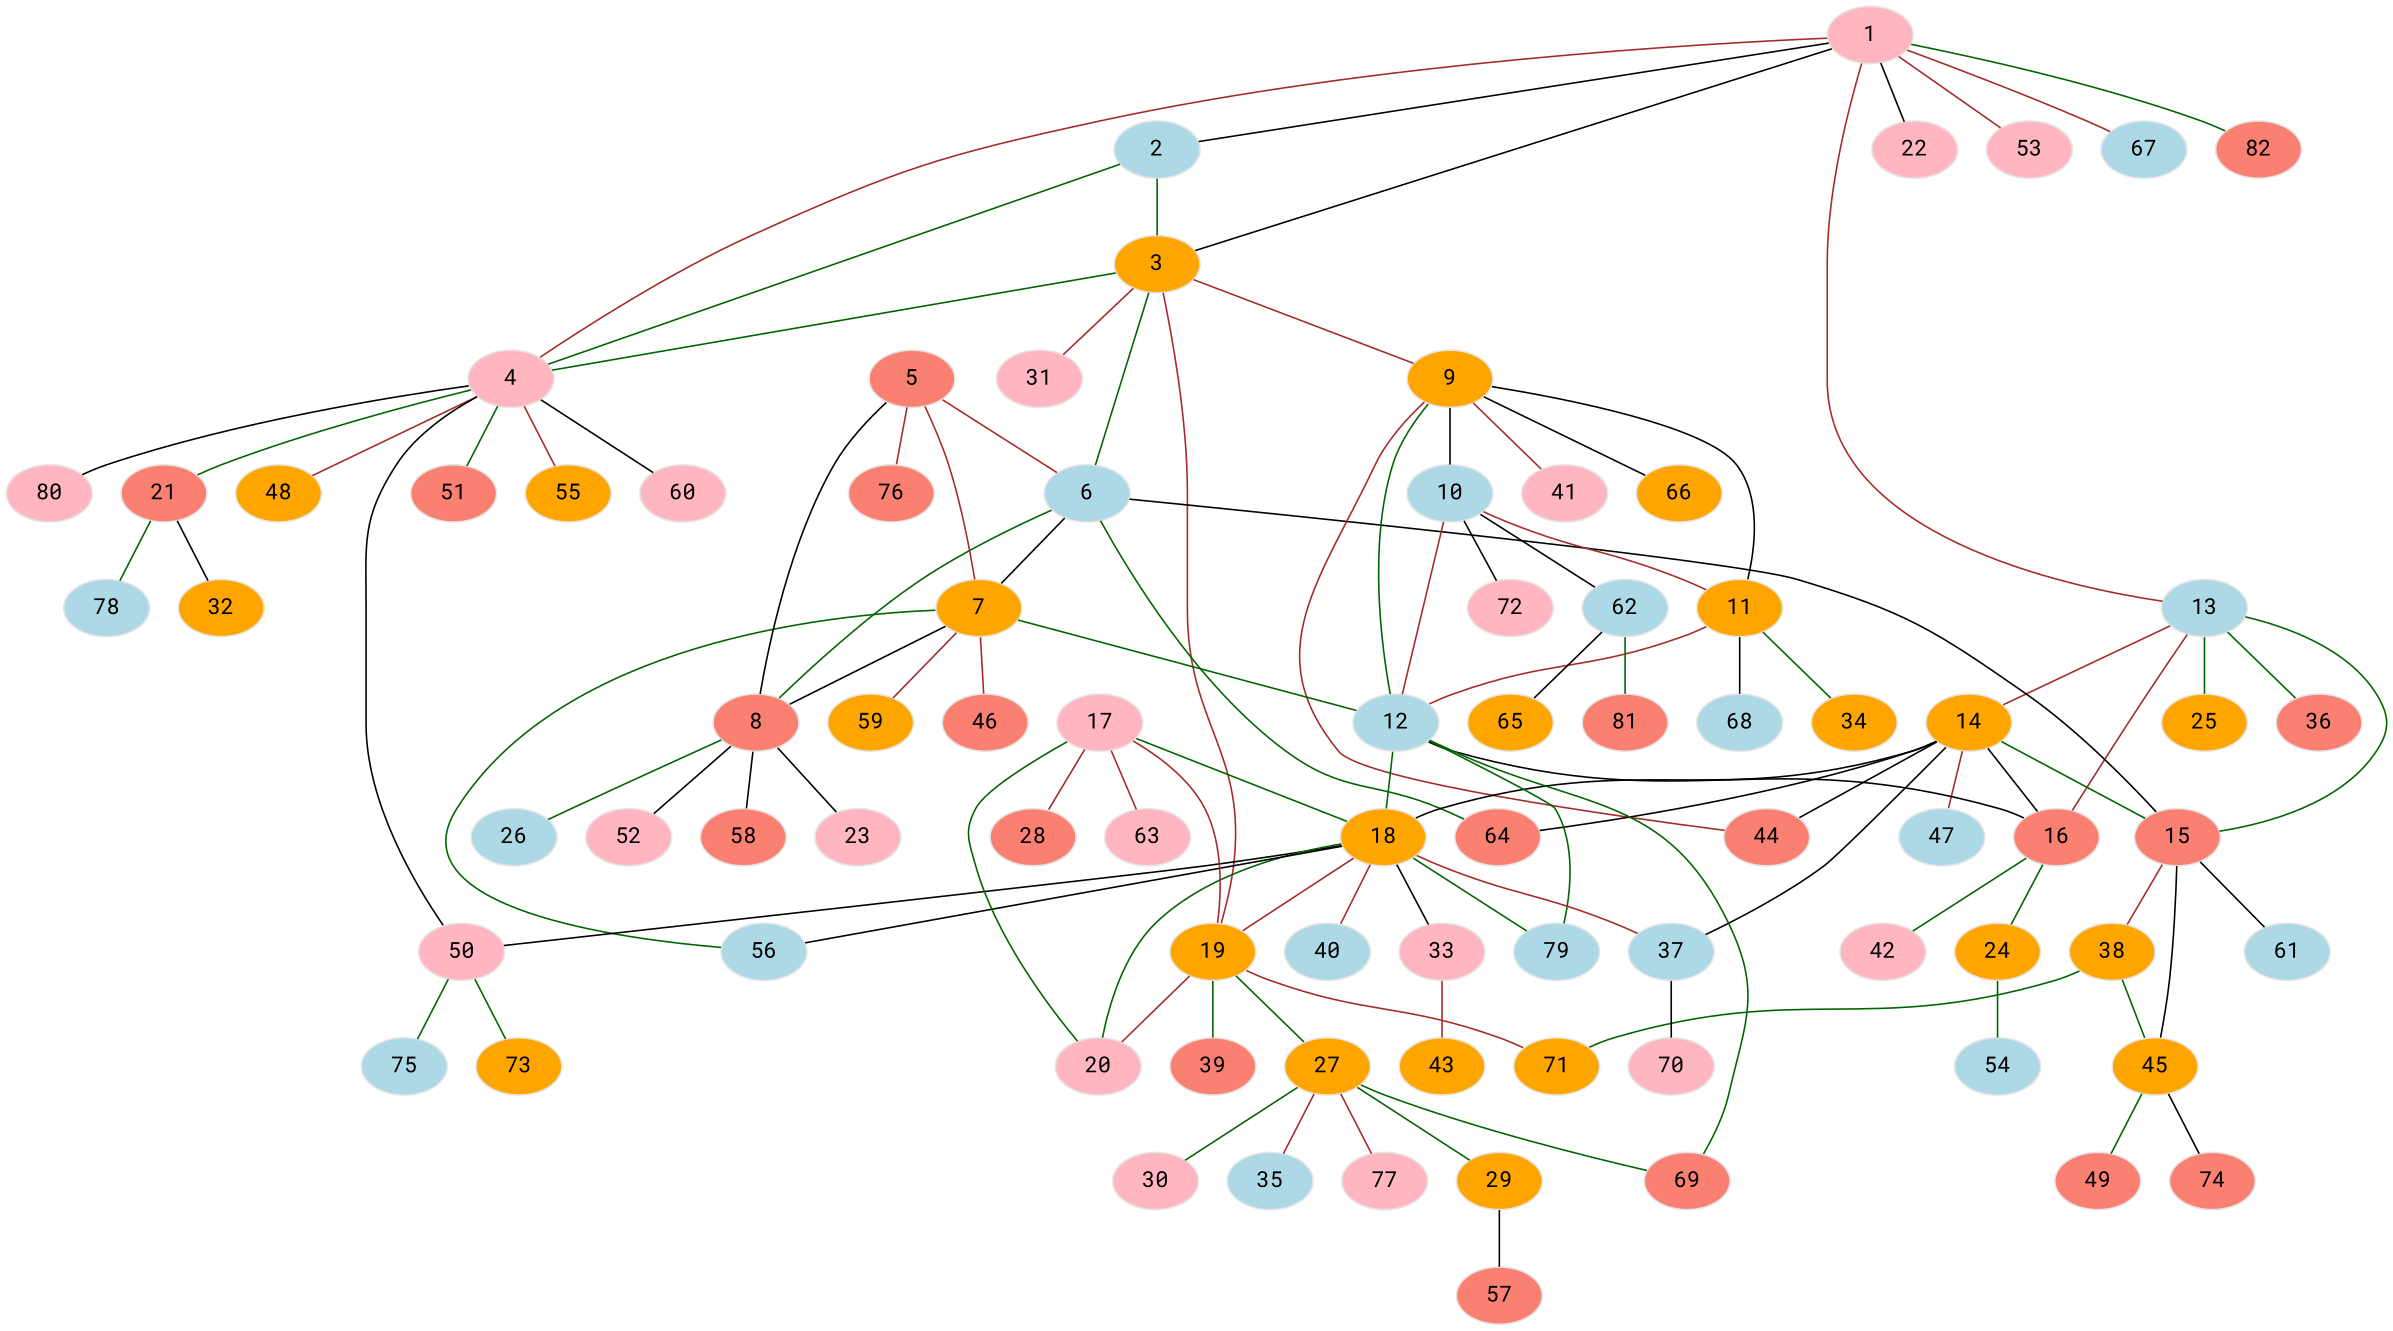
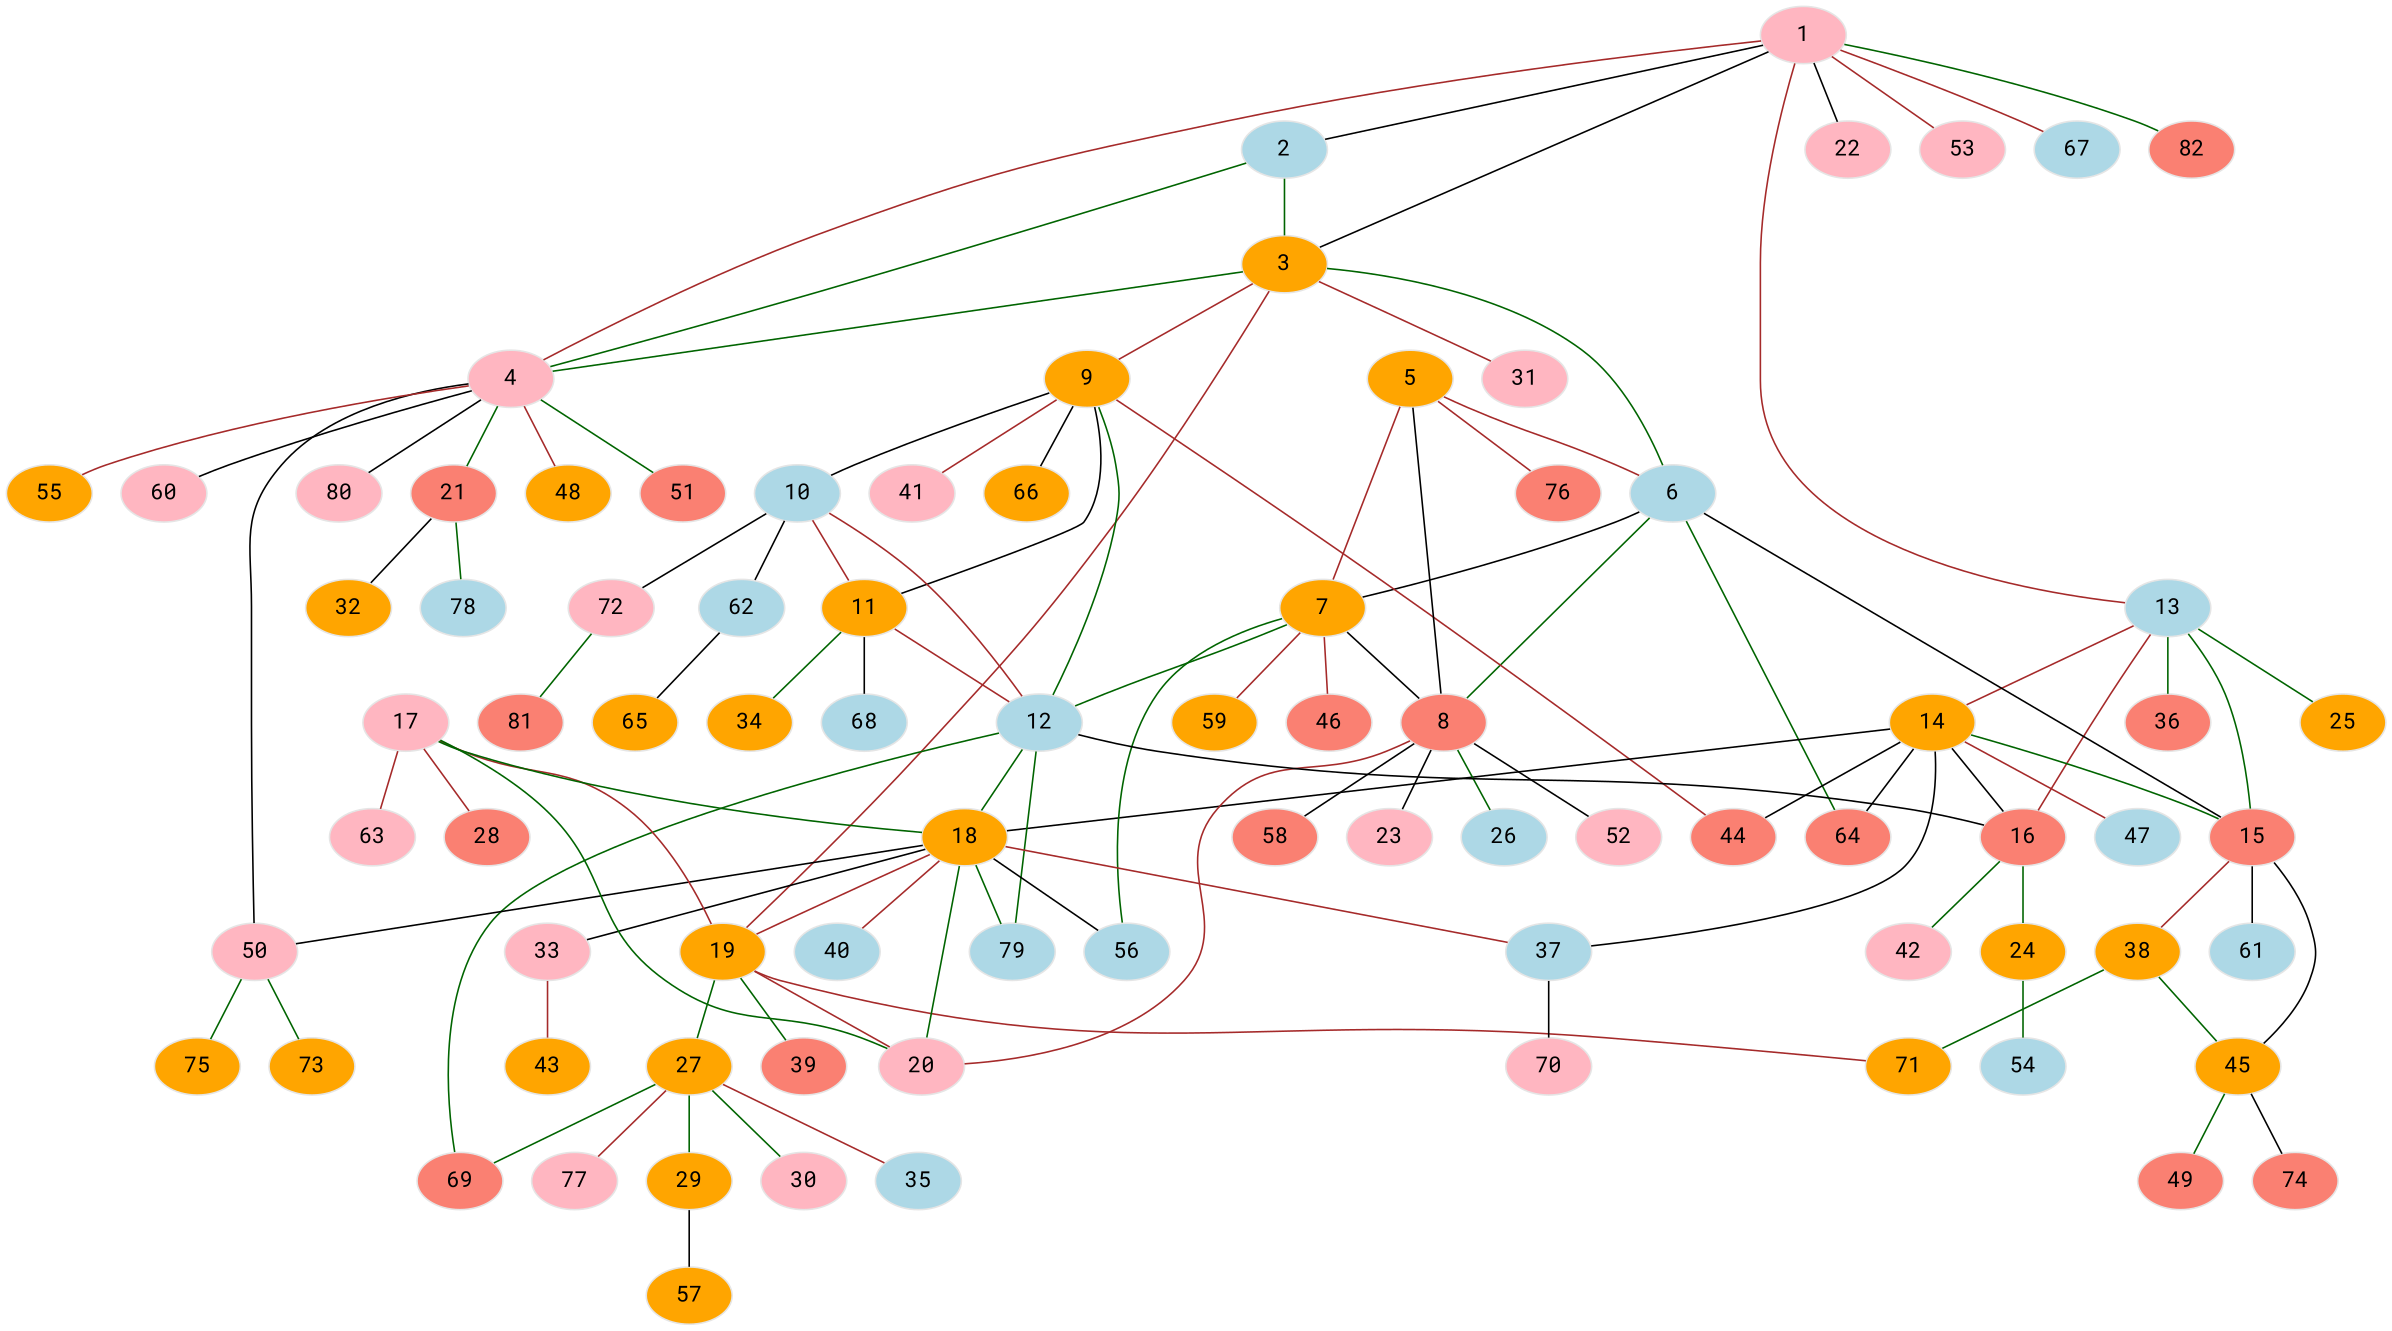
node "5": fillcolor salmon -> orange
edge "62" -- "81": now "72" -- "81"
edge "8" -- "20": added
node "75": fillcolor lightblue -> orange
node "57": fillcolor salmon -> orange
